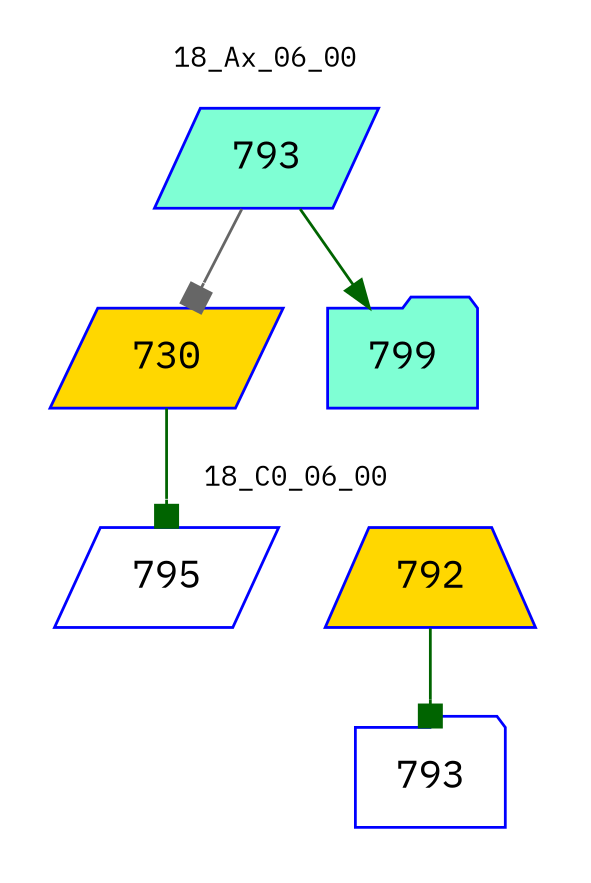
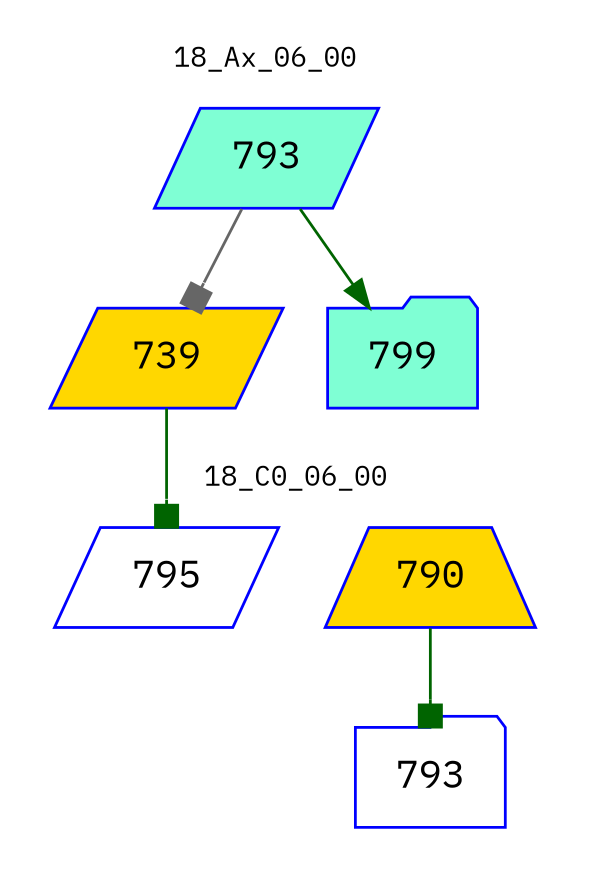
node "730": label "730" -> "739"
node "792": label "792" -> "790"
